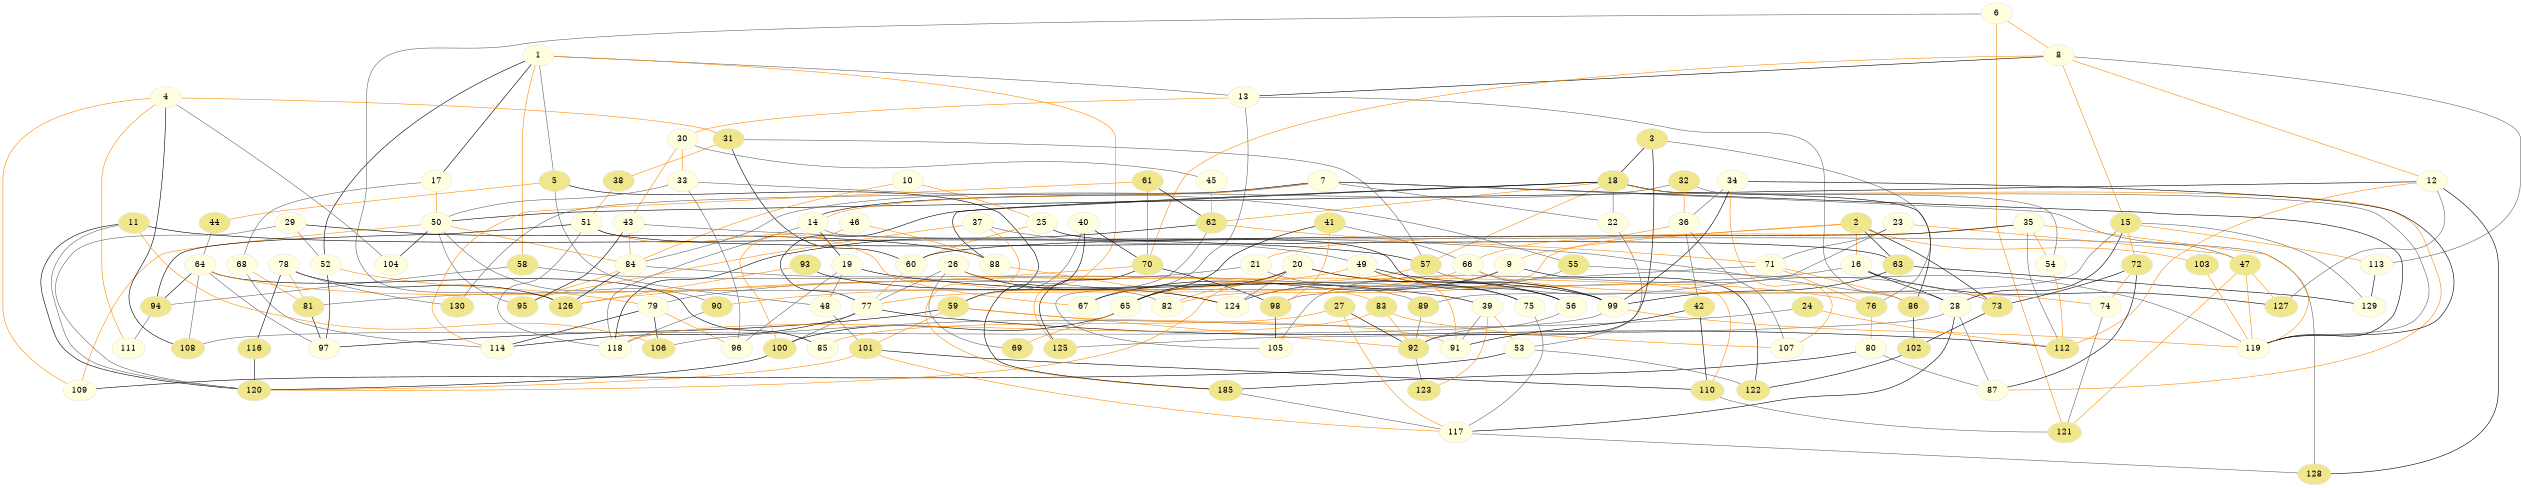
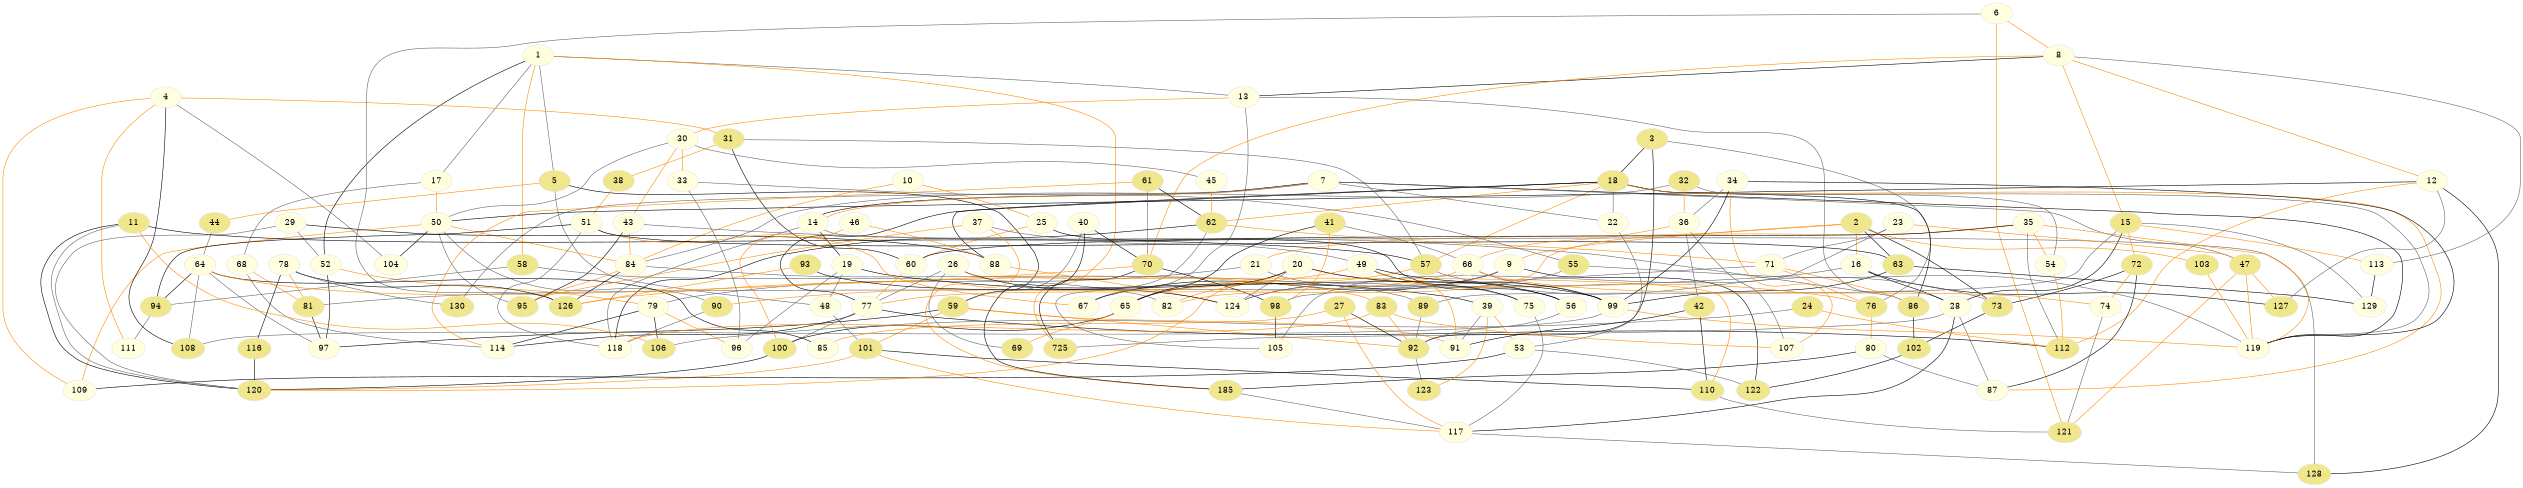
edge "1" -- "17": color black -> gray40
edge "33" -- "50": now "30" -- "50"
node "125": label "125" -> "725"
